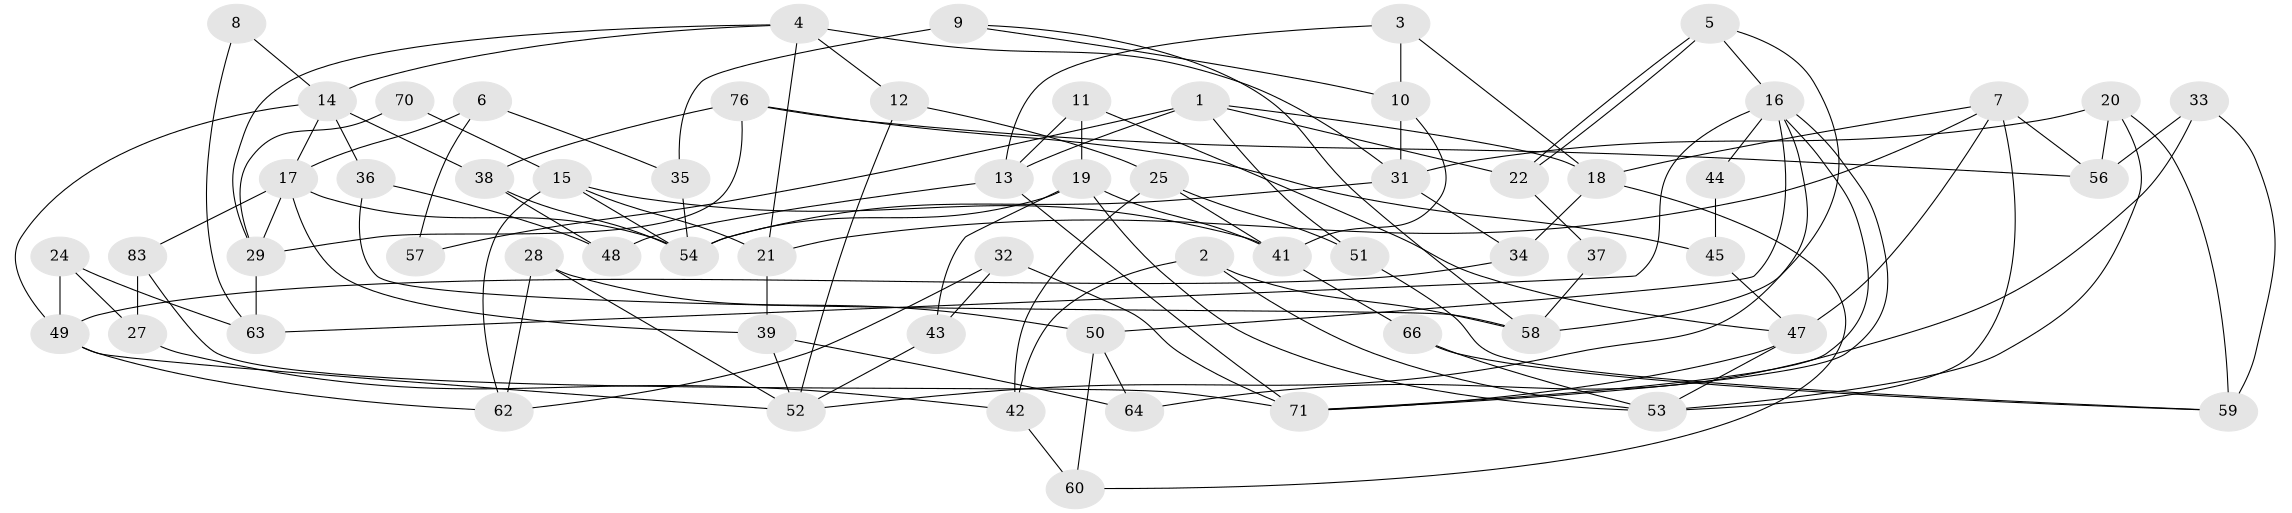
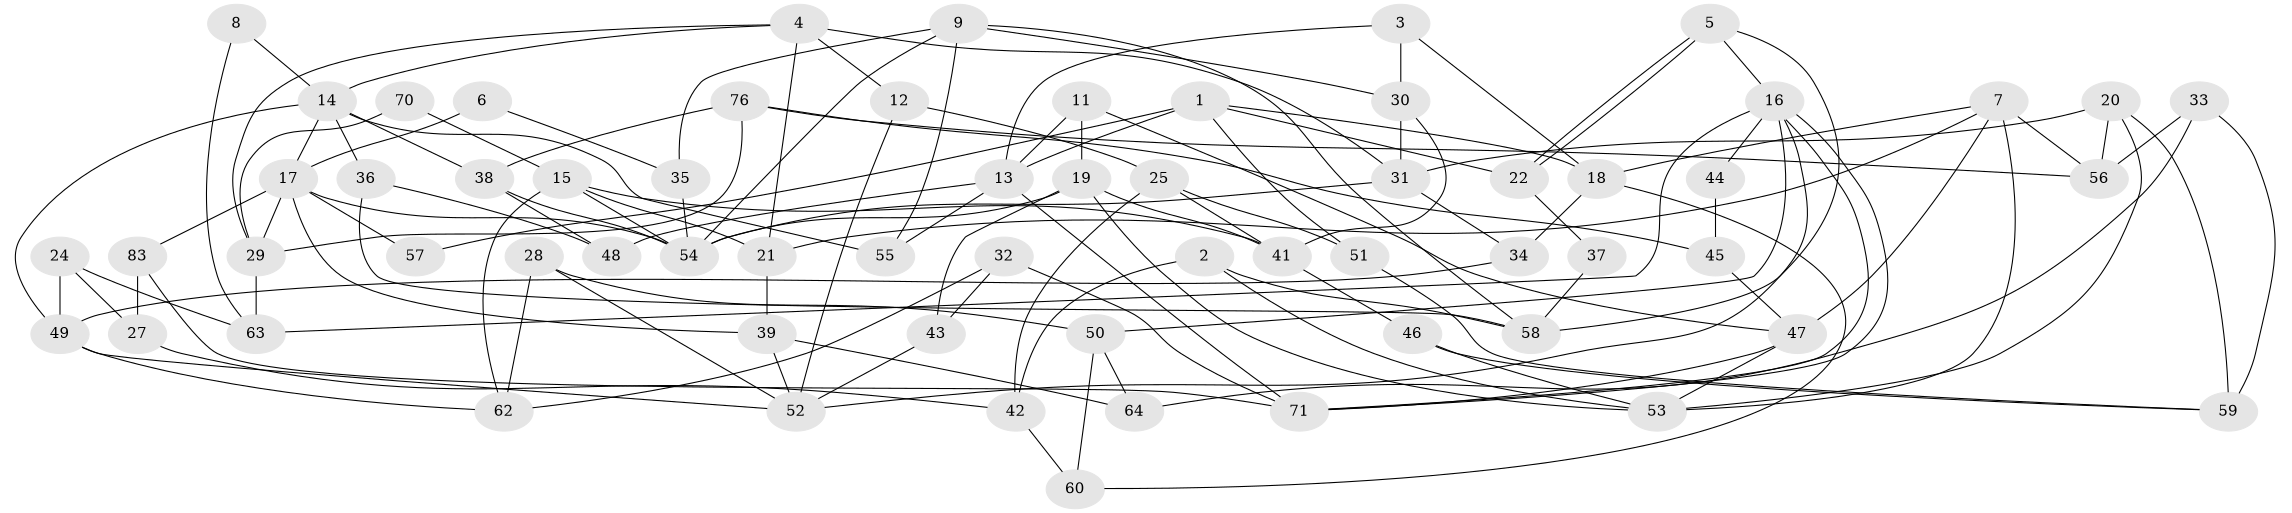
node "10": label "10" -> "30"
edge "9" -- "54": added
edge "6" -- "57": now "17" -- "57"
node "55": added
node "66": label "66" -> "46"
